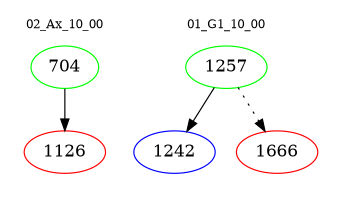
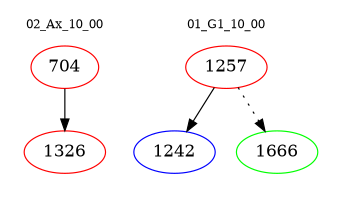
node "704": color green -> red
node "1257": color green -> red
node "1126": label "1126" -> "1326"
node "1666": color red -> green
